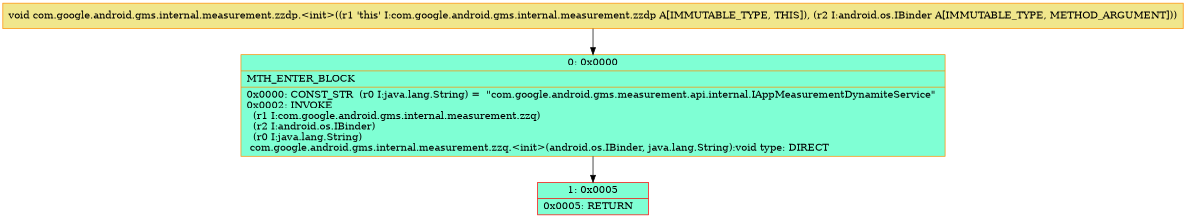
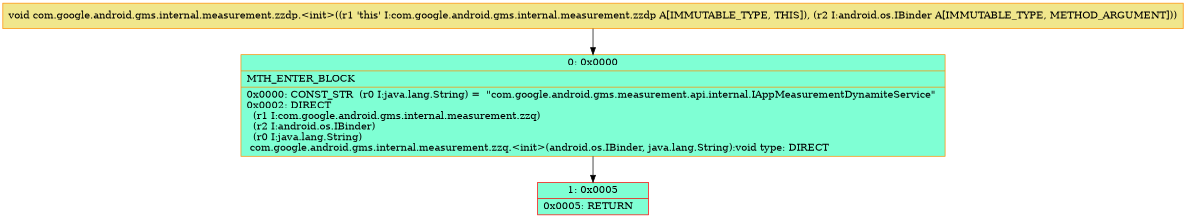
node "0: 0x0000": text "0x0002: INVOKE" -> "0x0002: DIRECT"
